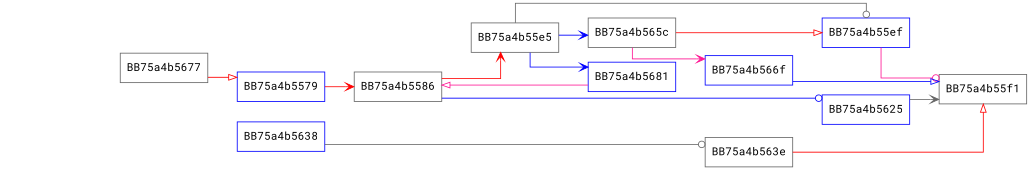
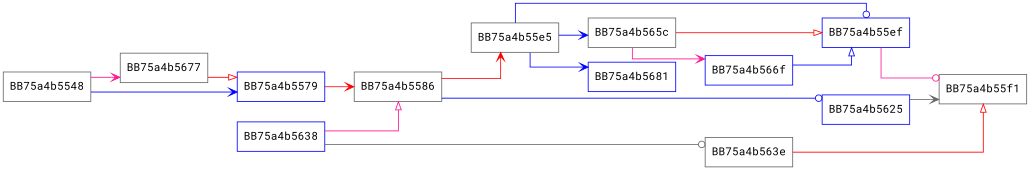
edge "BB75a4b55e5" -> "BB75a4b55ef": color gray40 -> blue
edge "BB75a4b566f" -> "BB75a4b55f1": now "BB75a4b566f" -> "BB75a4b55ef"
edge "BB75a4b5681" -> "BB75a4b5586": now "BB75a4b5638" -> "BB75a4b5586"
node "BB75a4b5548": added
